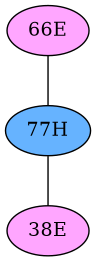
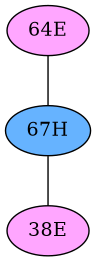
node "66E": label "66E" -> "64E"
node "77H": label "77H" -> "67H"
